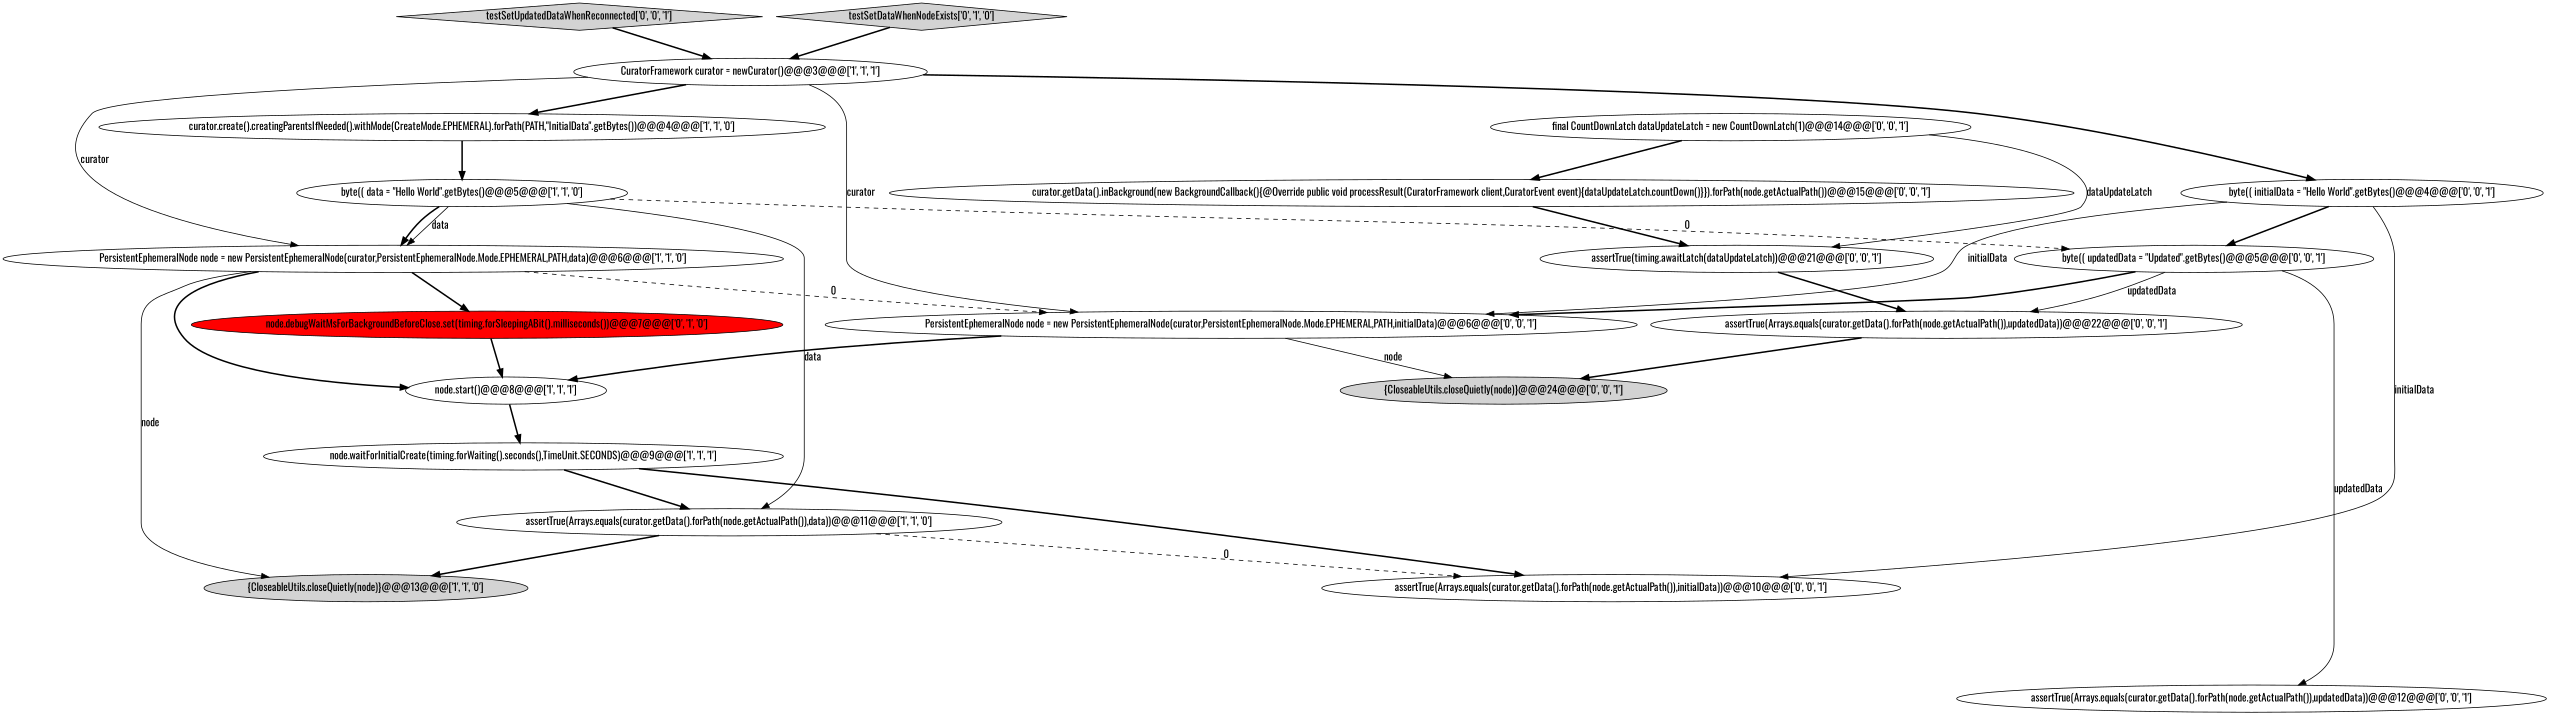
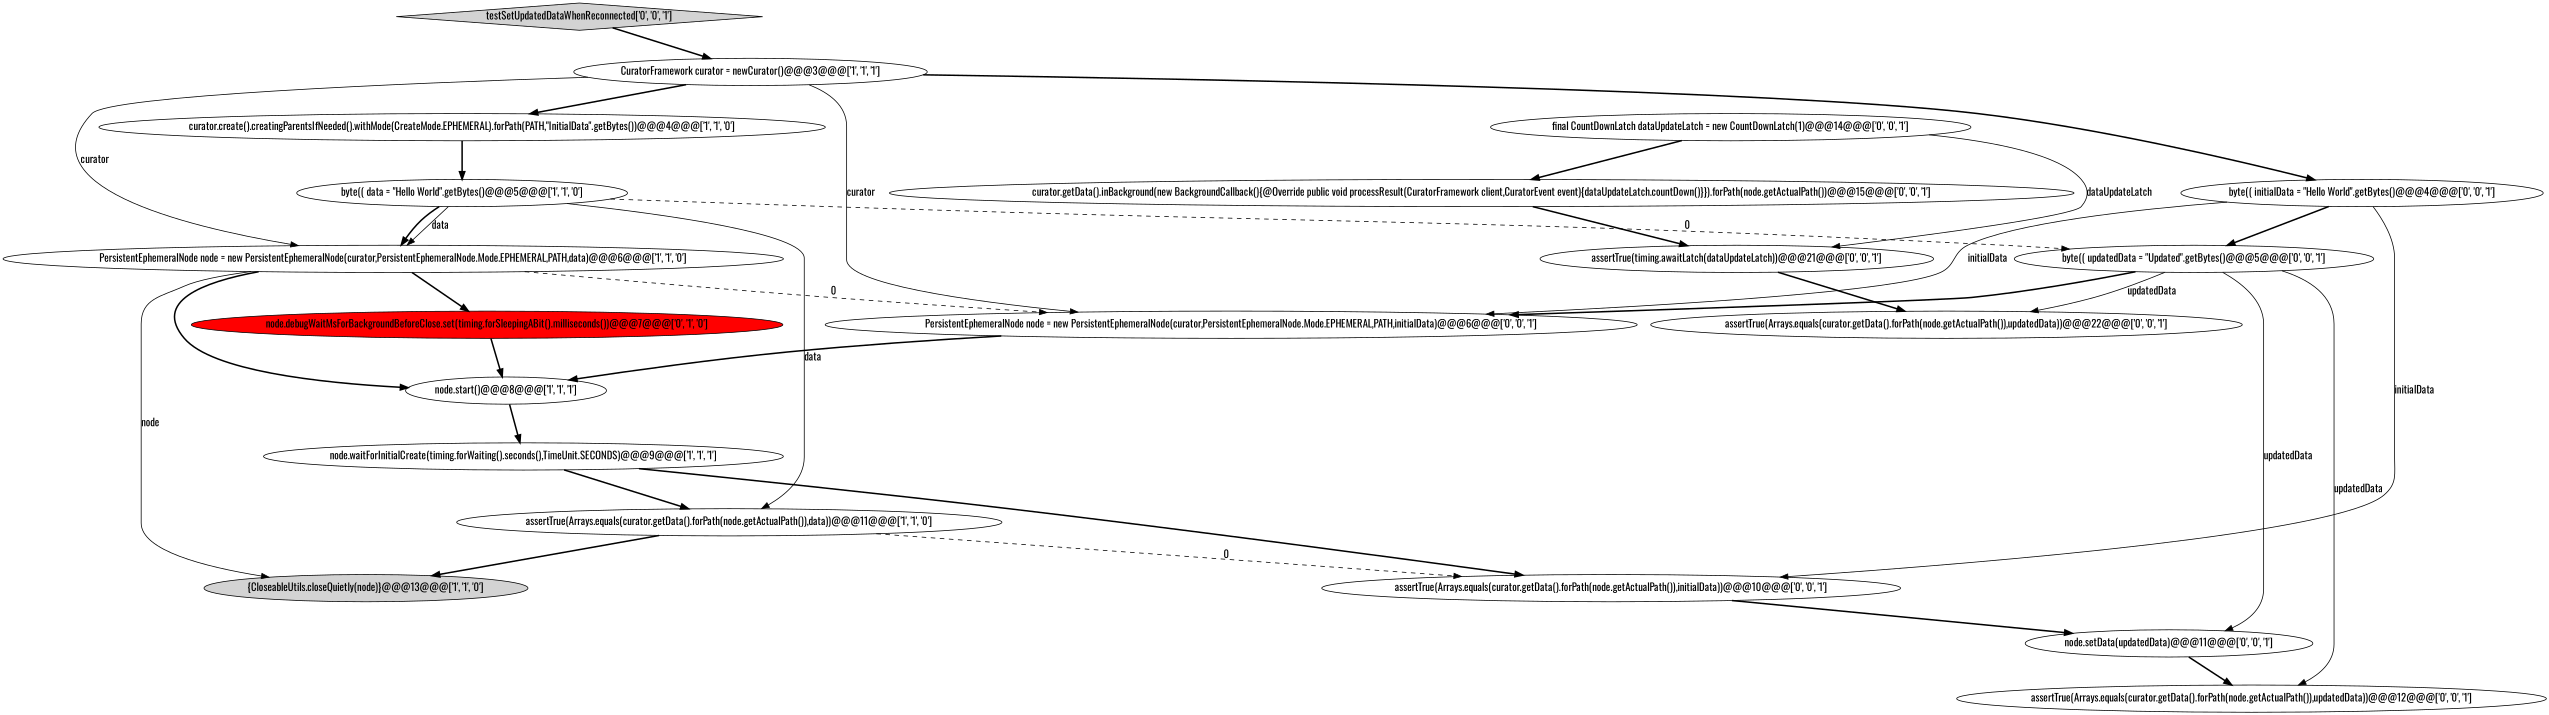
node "testSetDataWhenNodeExists['0', '1', '0']": removed
node "{CloseableUtils.closeQuietly(node)}@@@24@@@['0', '0', '1']": removed
node "node.setData(updatedData)@@@11@@@['0', '0', '1']": added
